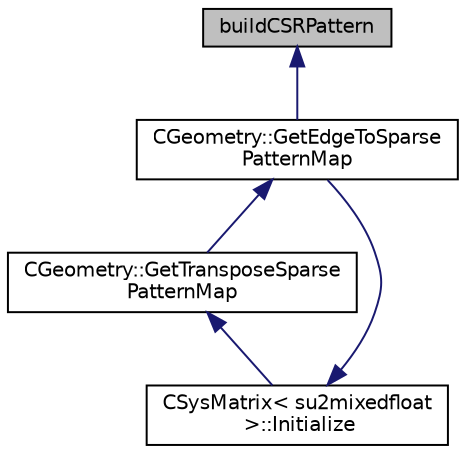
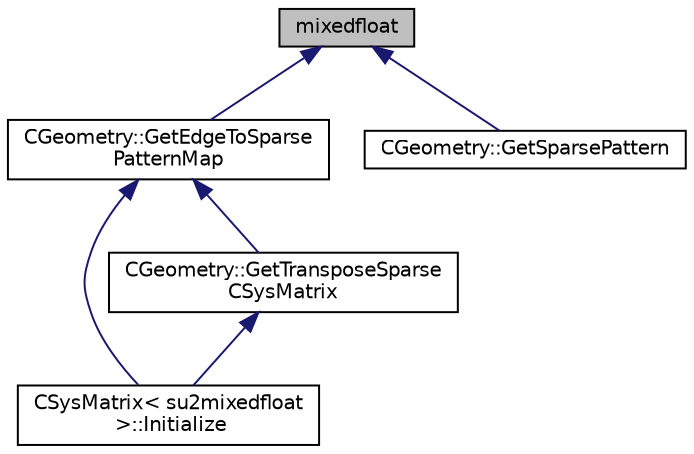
node "buildCSRPattern": label "buildCSRPattern" -> "mixedfloat"
node "CGeometry::GetSparsePattern": added
edge "CGeometry::GetEdgeToSparse PatternMap" -> "CSysMatrix< su2mixedfloat >::Initialize": reversed
node "CGeometry::GetTransposeSparse PatternMap": label "CGeometry::GetTransposeSparse PatternMap" -> "CGeometry::GetTransposeSparse CSysMatrix"
